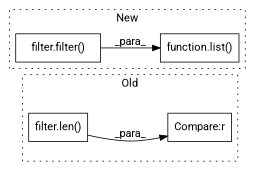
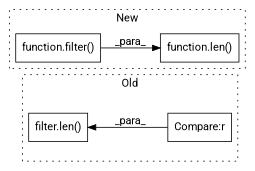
node "filter.filter()": label "filter.filter()" -> "function.filter()"
node "function.list()": label "function.list()" -> "function.len()"
edge "filter.len()" -> "Compare:r": reversed
